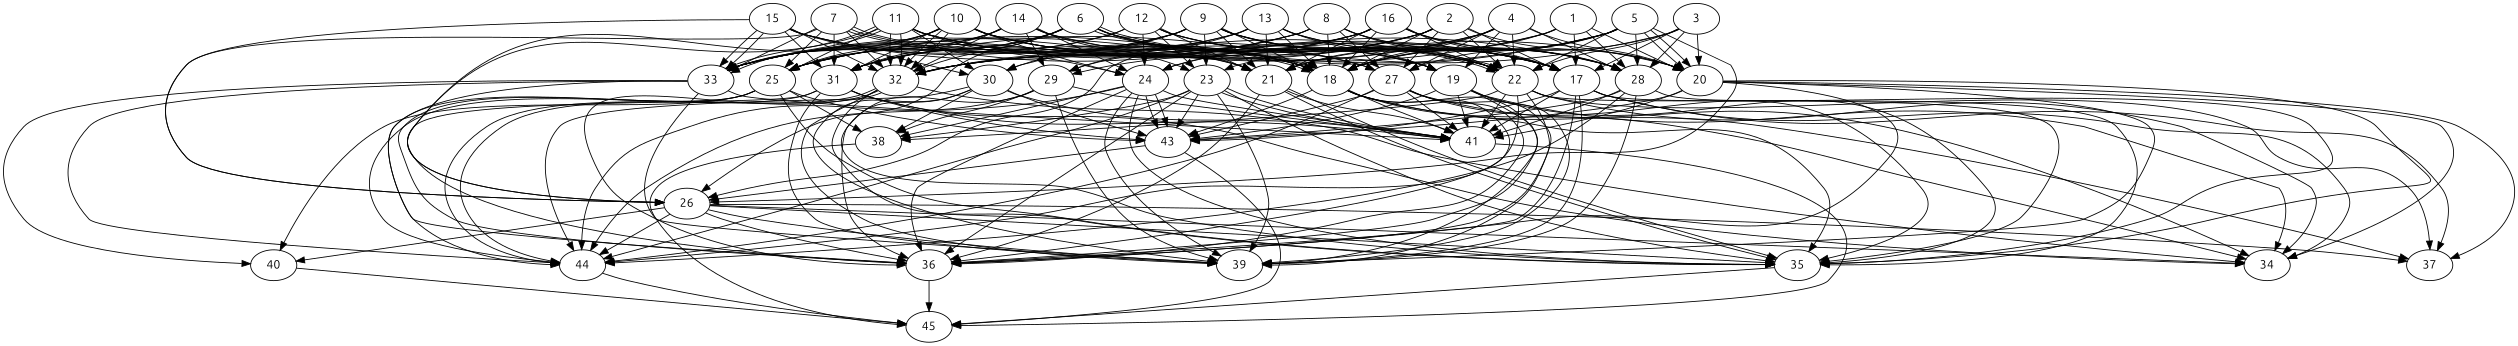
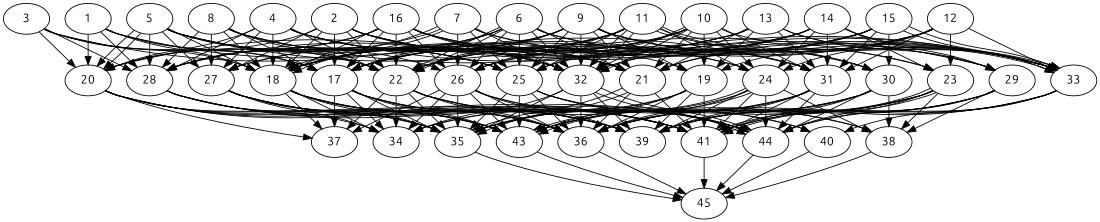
edge "43" -> "26": reversed
